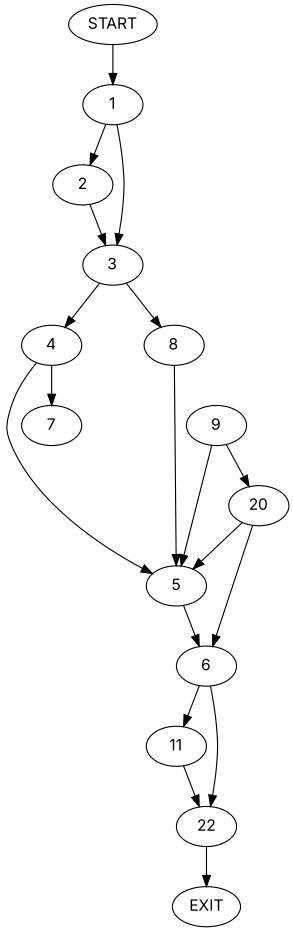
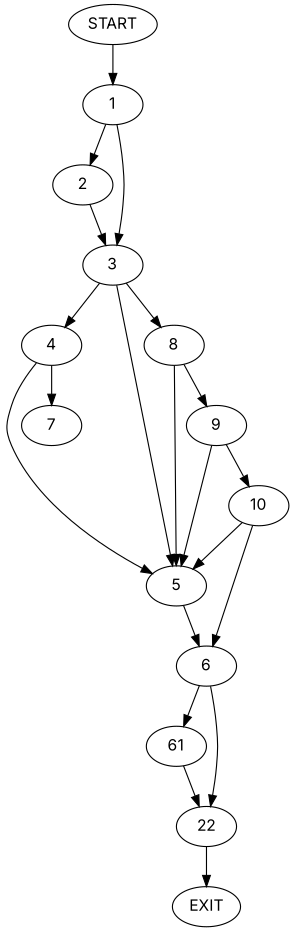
edge "8" -> "9": added
edge "3" -> "5": added
node "20": label "20" -> "10"
node "11": label "11" -> "61"
